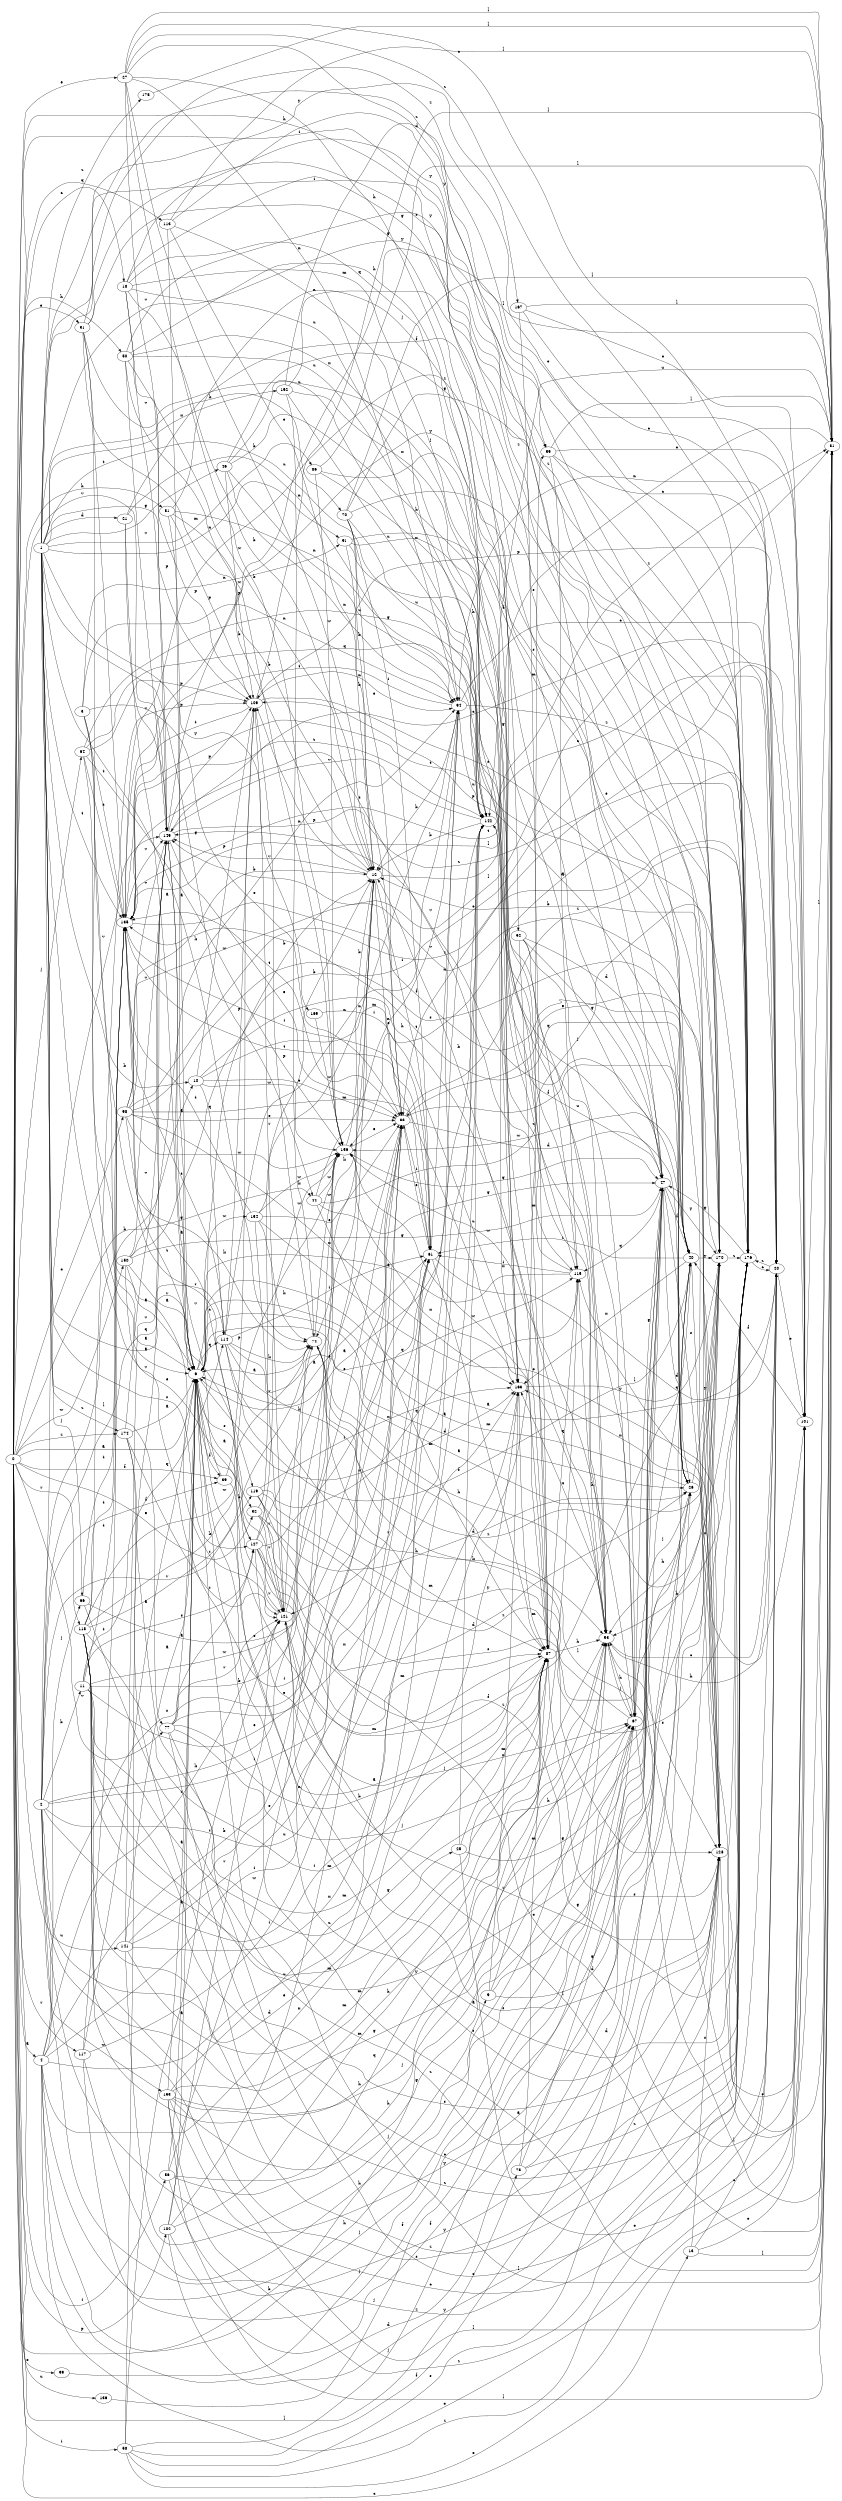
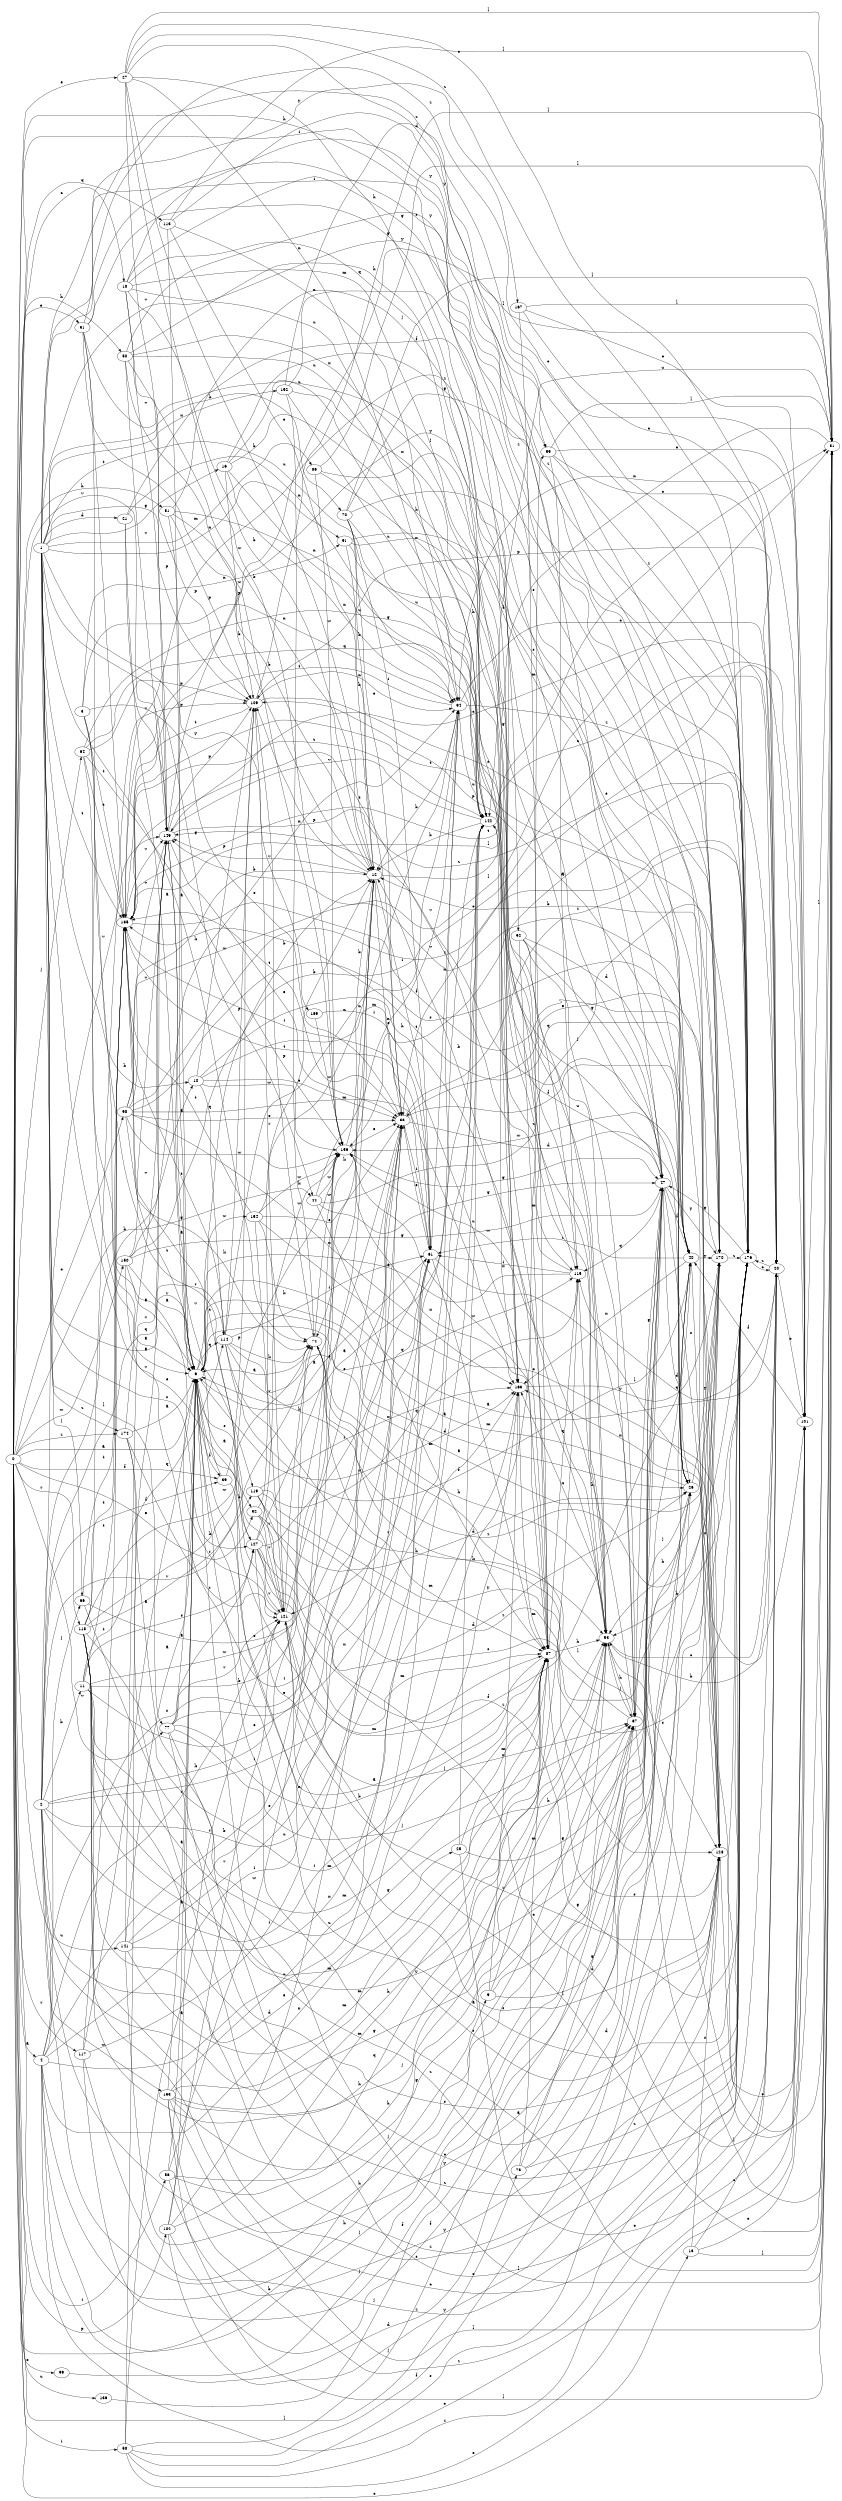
node "175": removed
node "46": label "46" -> "16"
